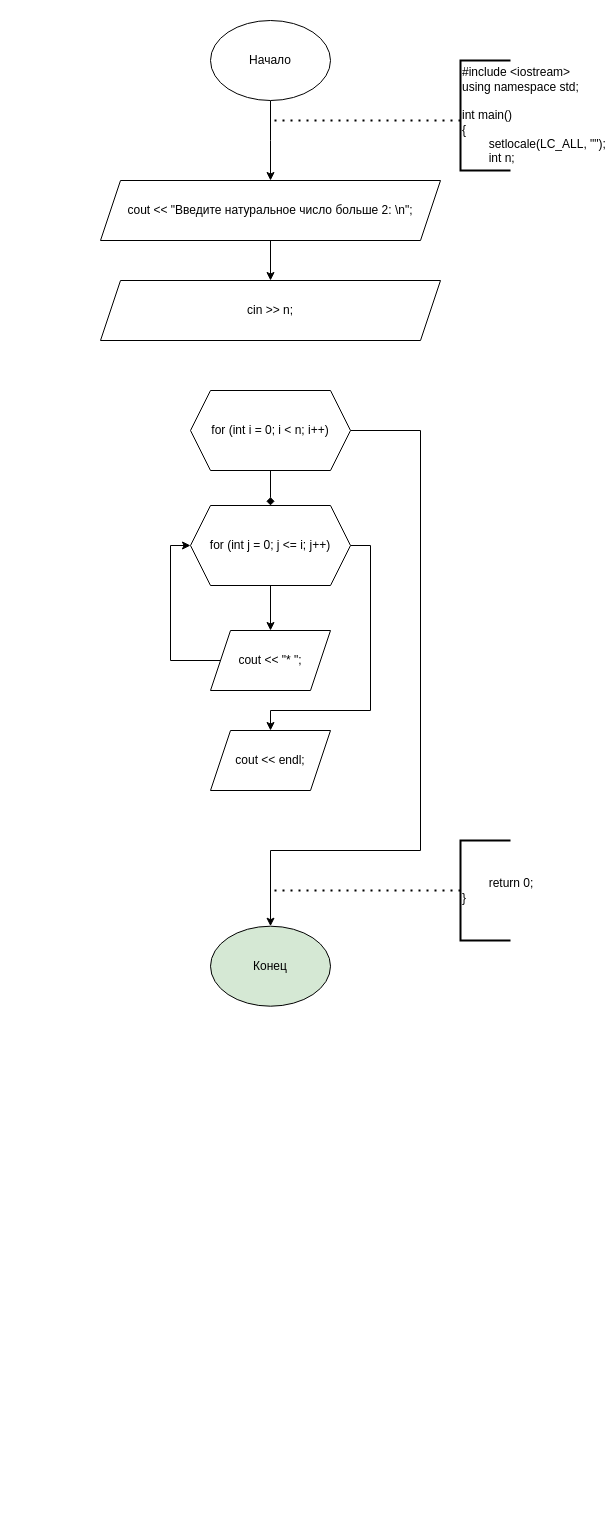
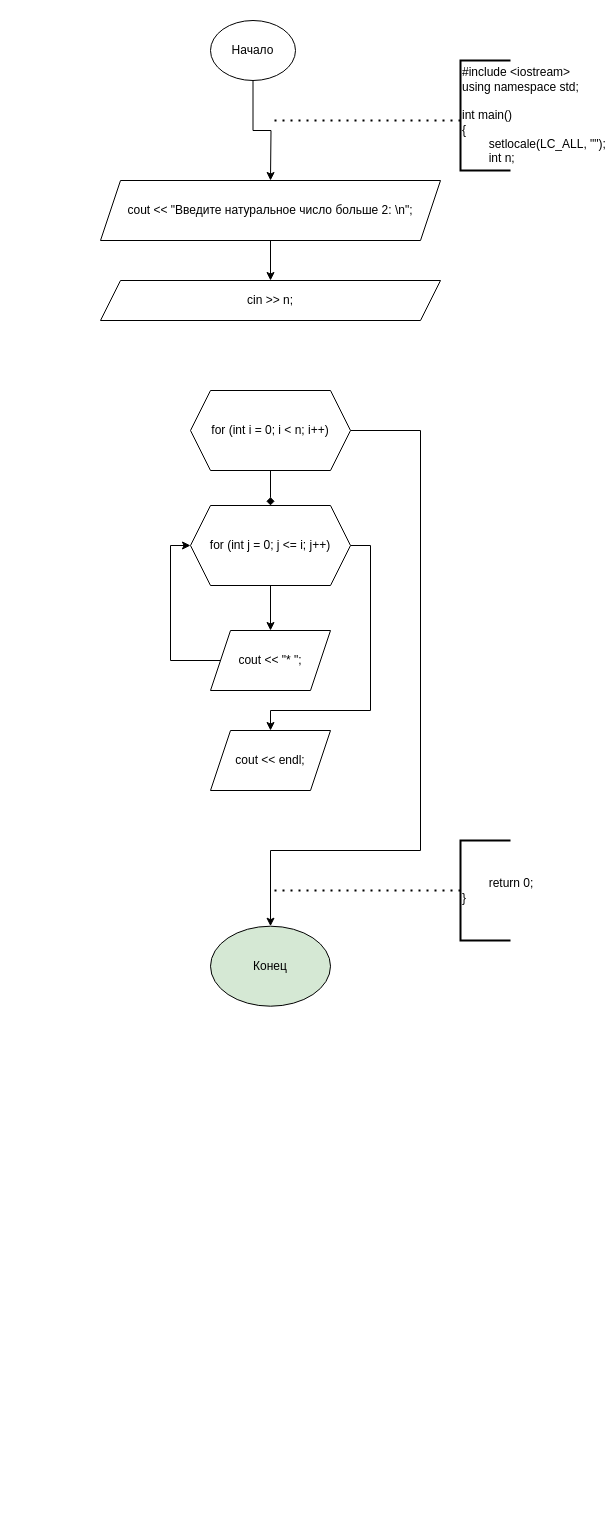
node "Начало": size 120x80 -> 85x60
node "cin >> n;": size 340x60 -> 340x40
